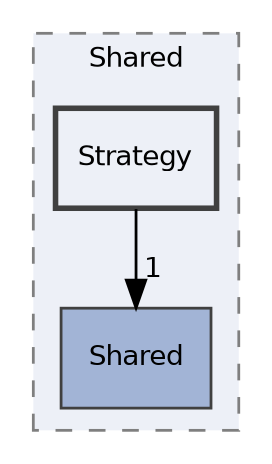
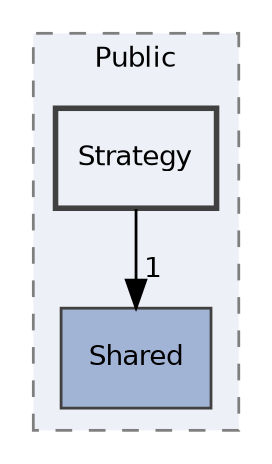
cluster "Shared": label "Shared" -> "Public"
